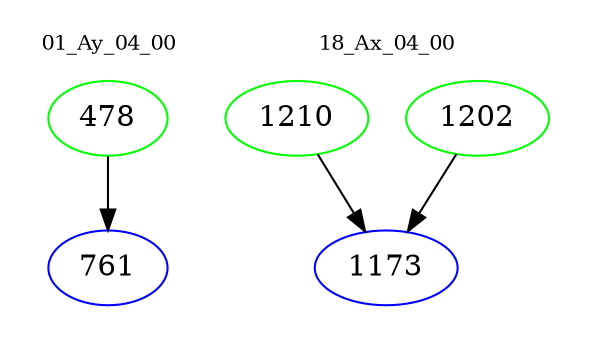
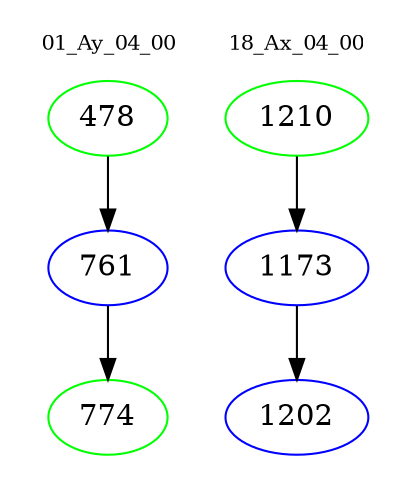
node "1202": color green -> blue
edge "1202" -> "1173": reversed
node "774": added
